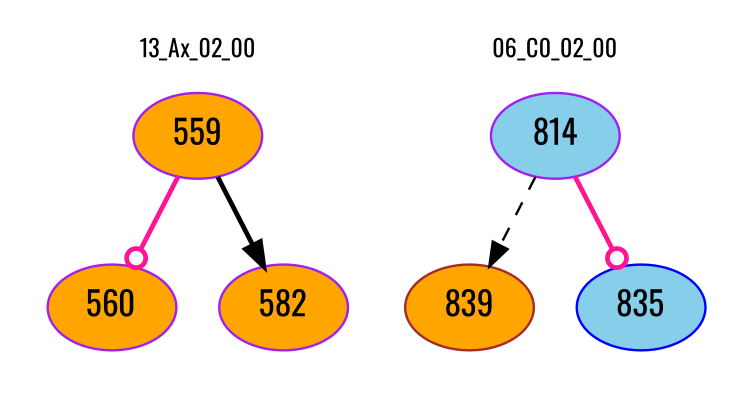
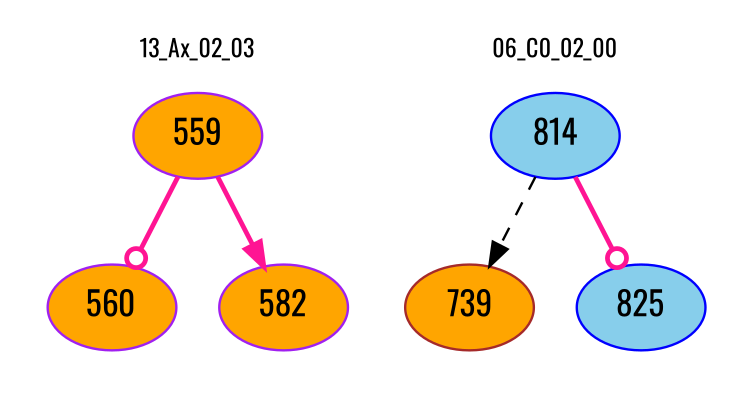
cluster "13_Ax_02_00": label "13_Ax_02_00" -> "13_Ax_02_03"
node "814": color purple -> blue
edge "559" -> "582": color black -> deeppink
node "839": label "839" -> "739"
node "835": label "835" -> "825"
